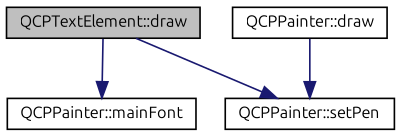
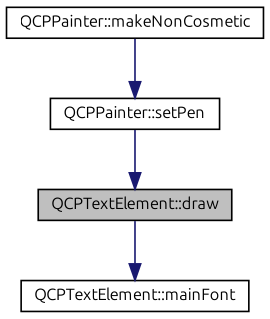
node "QCPPainter::draw": label "QCPPainter::draw" -> "QCPPainter::makeNonCosmetic"
edge "QCPTextElement::draw" -> "QCPPainter::setPen": reversed
node "QCPPainter::mainFont": label "QCPPainter::mainFont" -> "QCPTextElement::mainFont"
